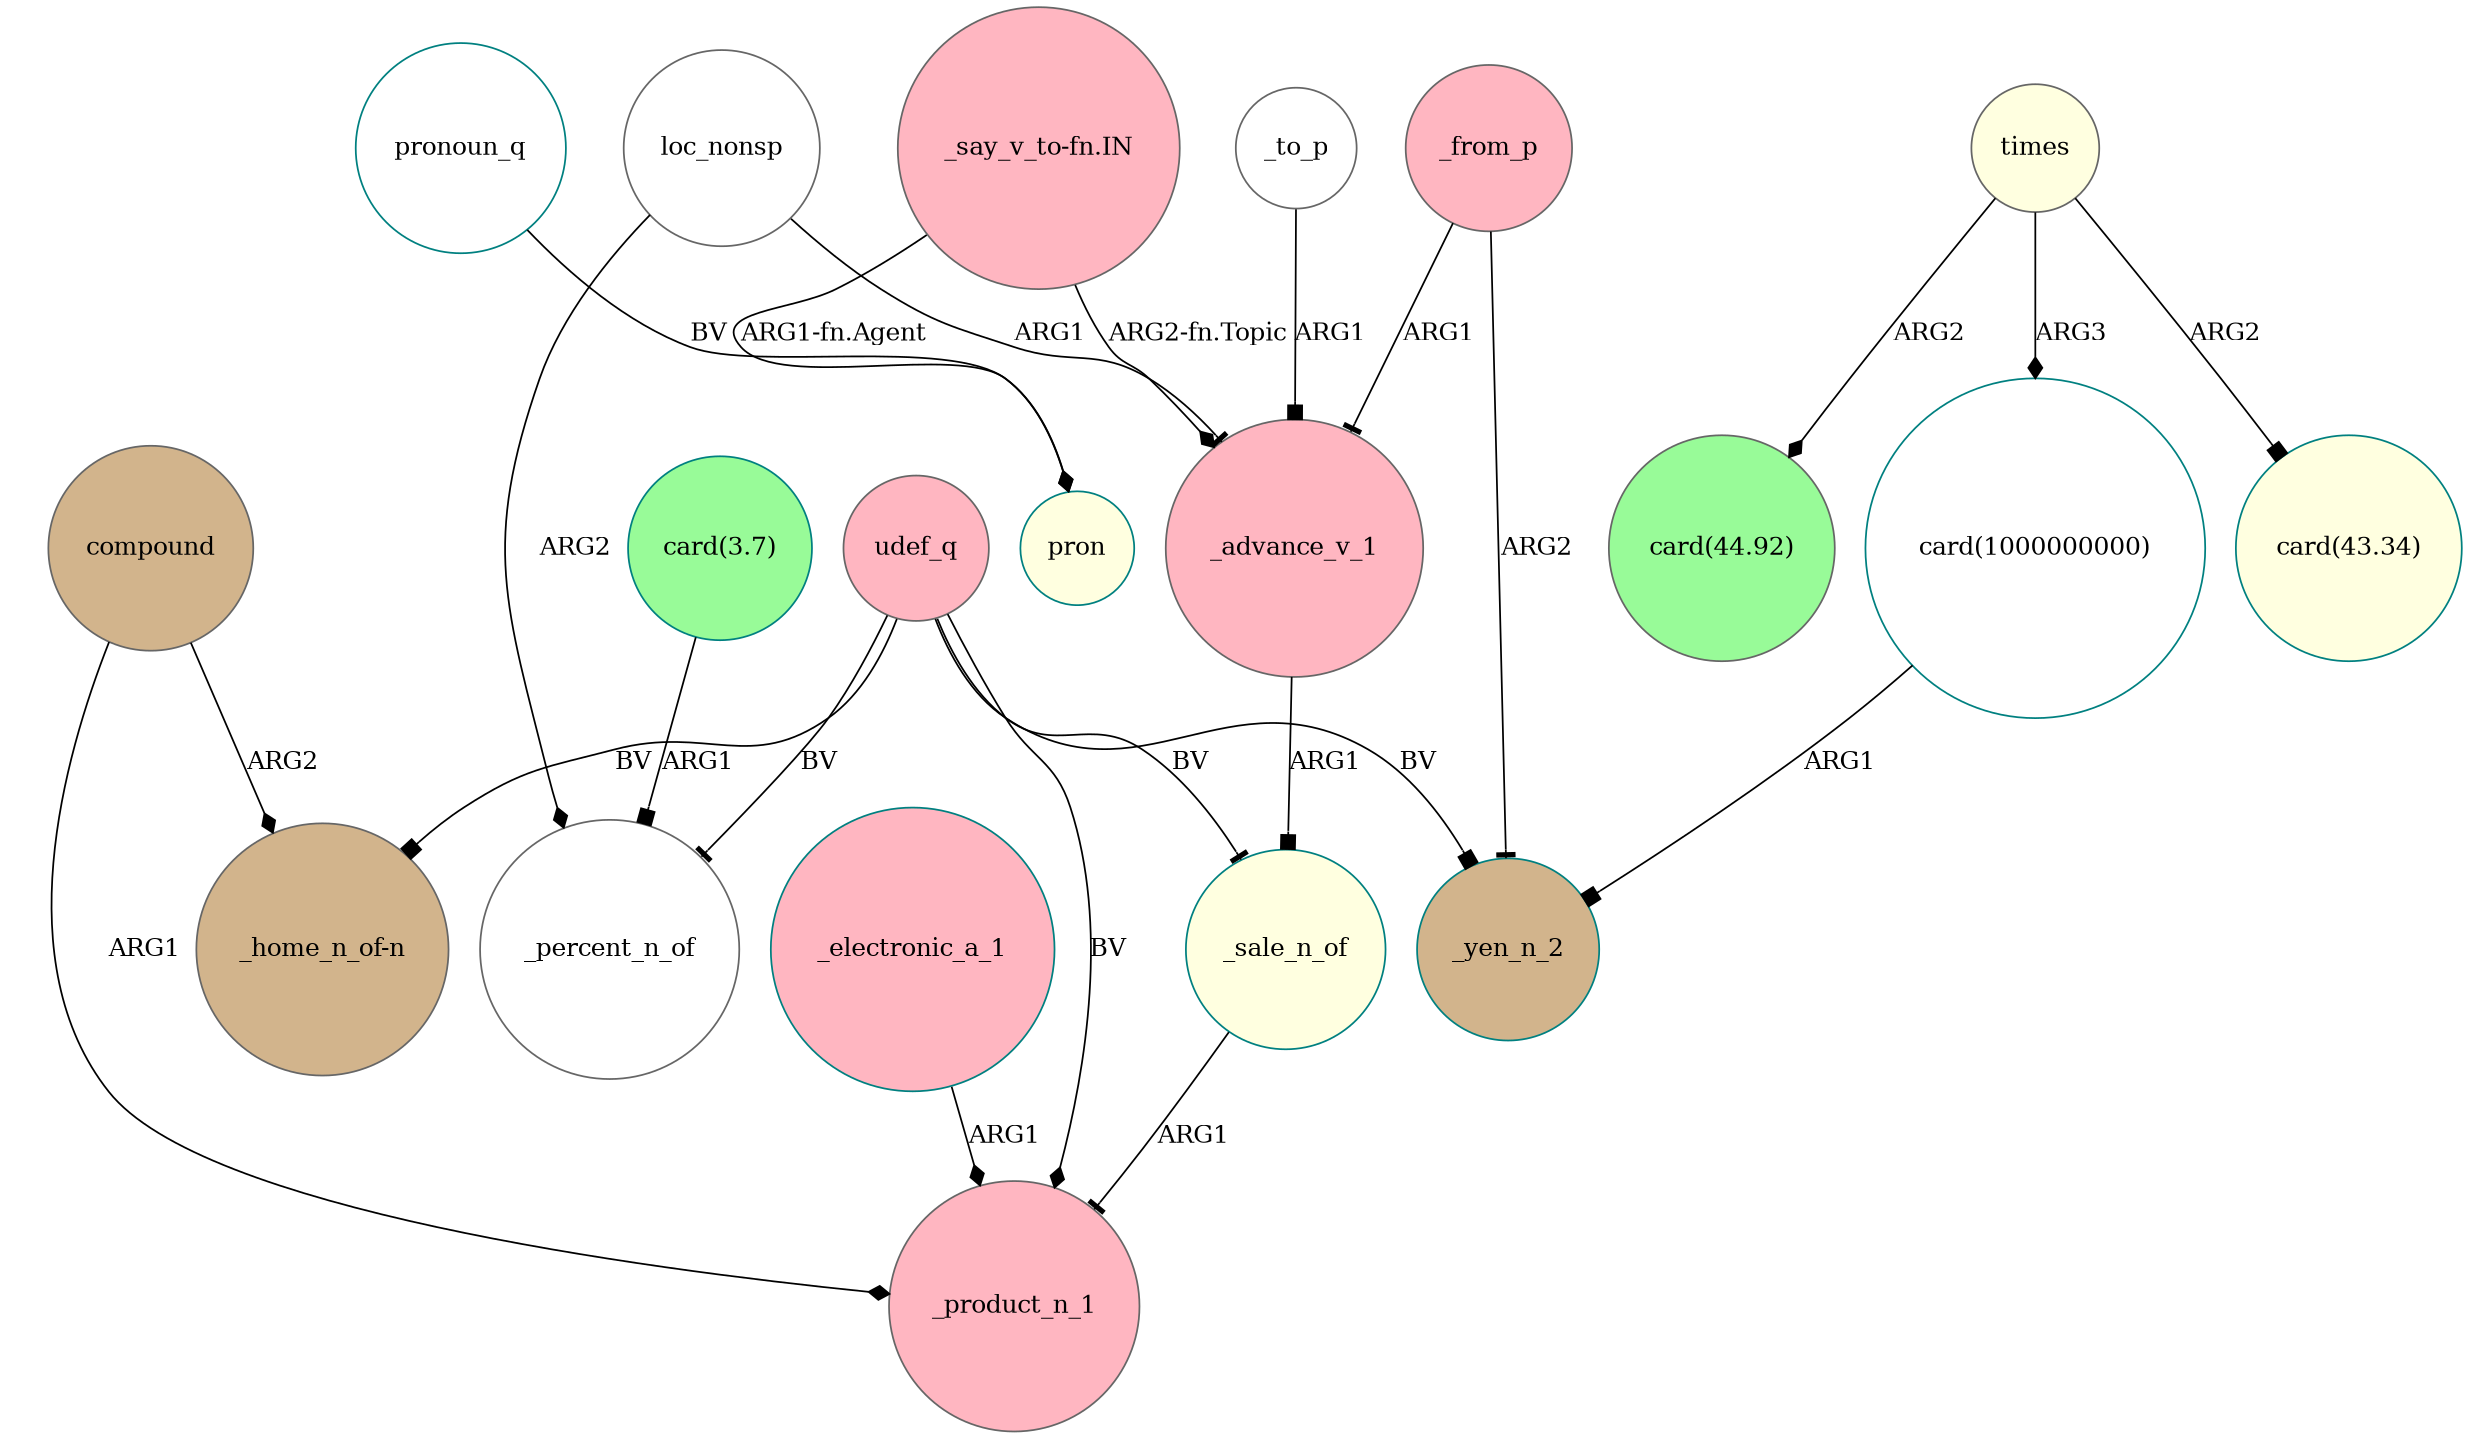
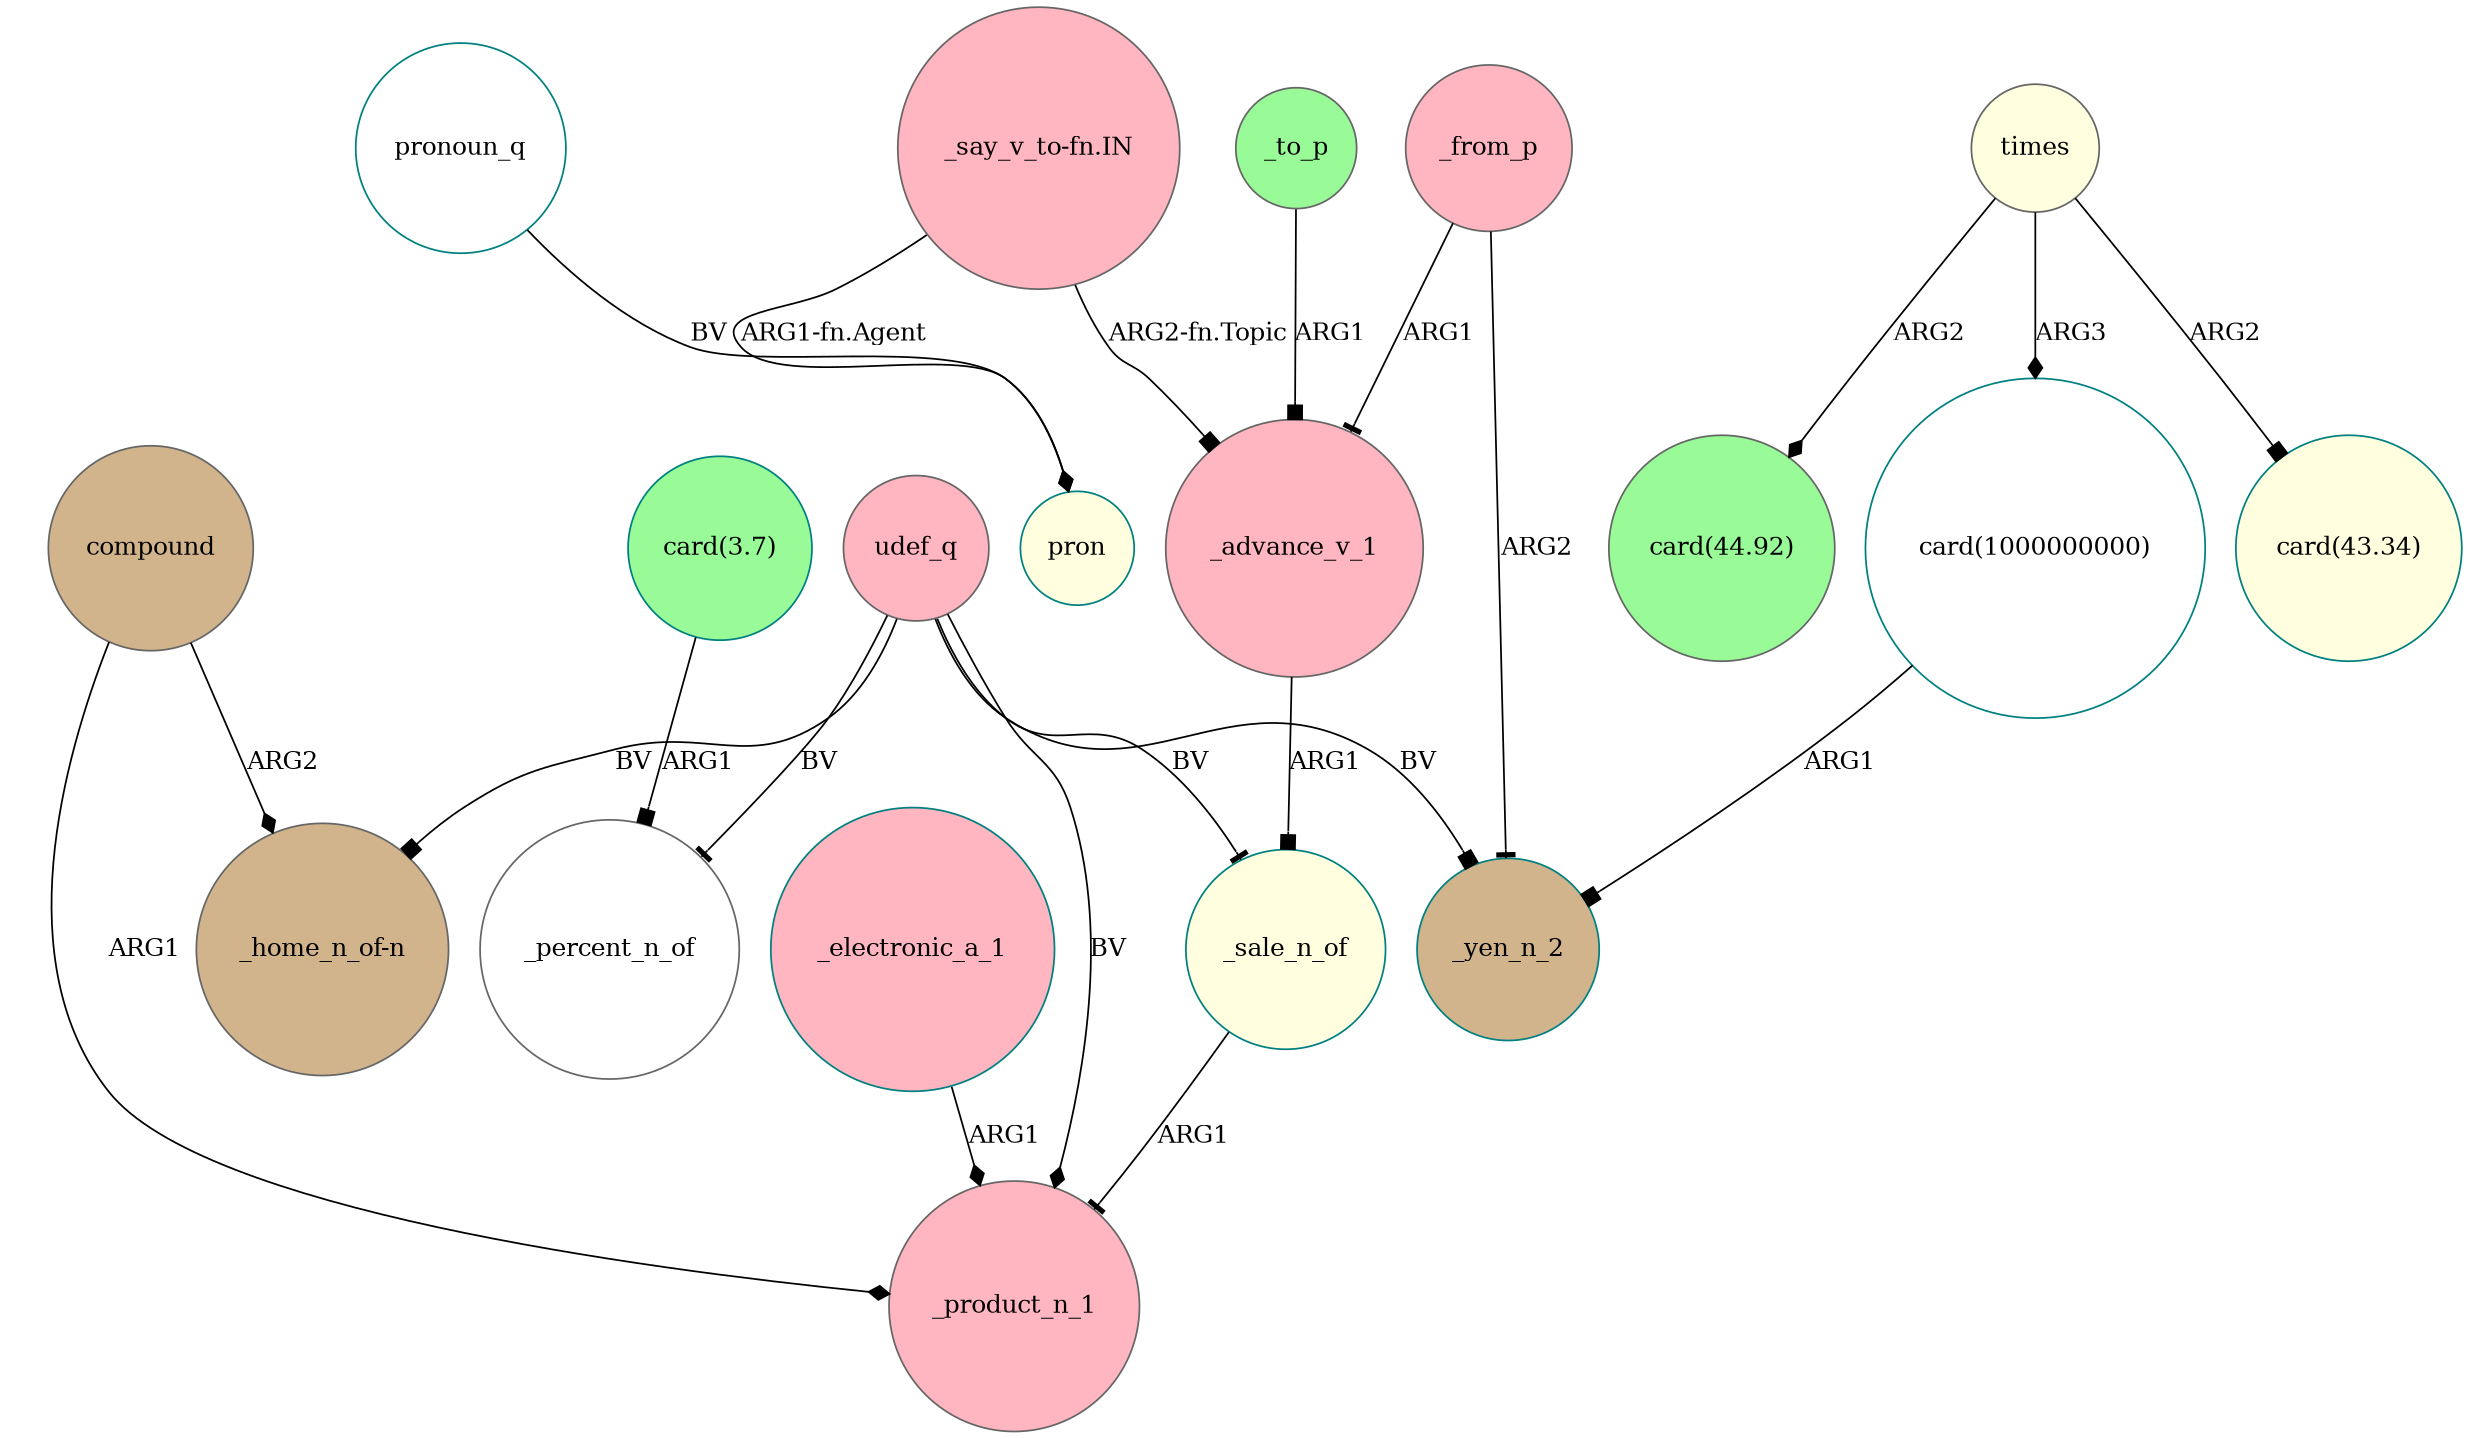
node "loc_nonsp": removed
node "_to_p": fillcolor white -> palegreen
edge "_say_v_to-fn.IN" -> "_advance_v_1": arrowhead diamond -> box
